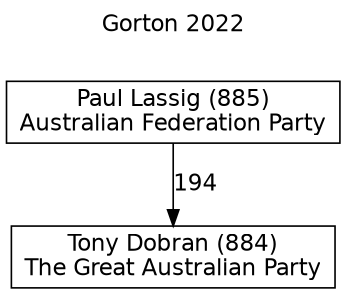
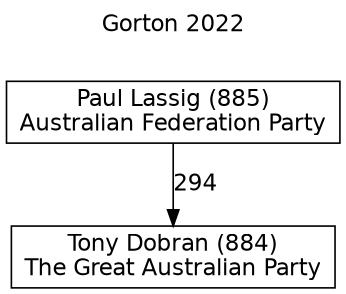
edge "Paul Lassig (885) Australian Federation Party" -> "Tony Dobran (884) The Great Australian Party": label "194" -> "294"
